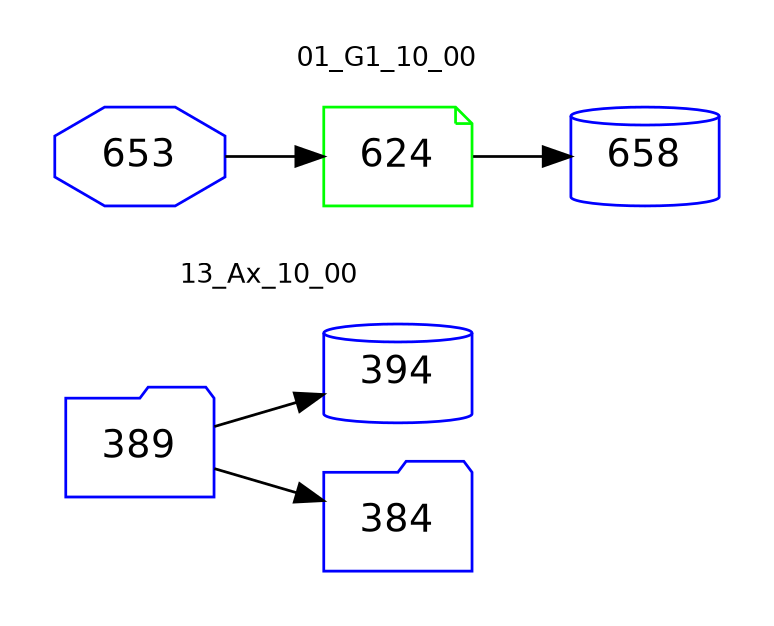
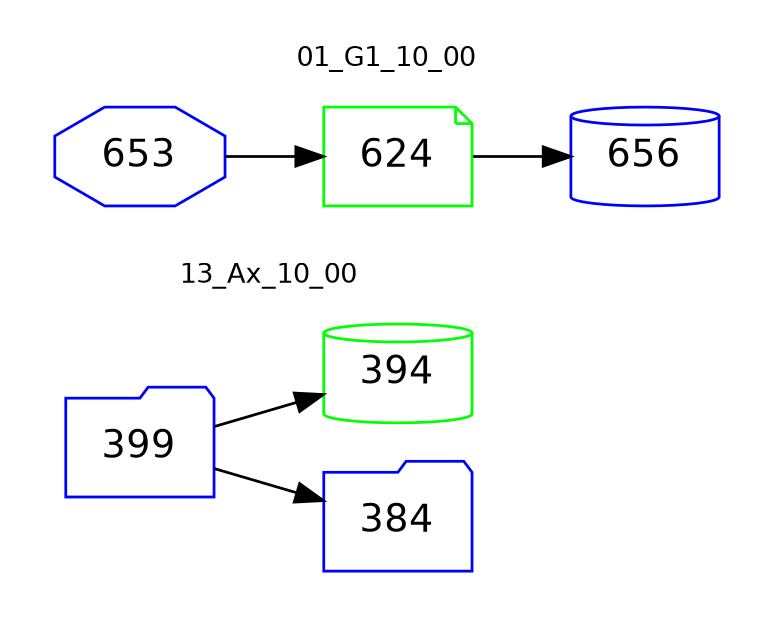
node "658": label "658" -> "656"
node "394": color blue -> green
node "389": label "389" -> "399"
